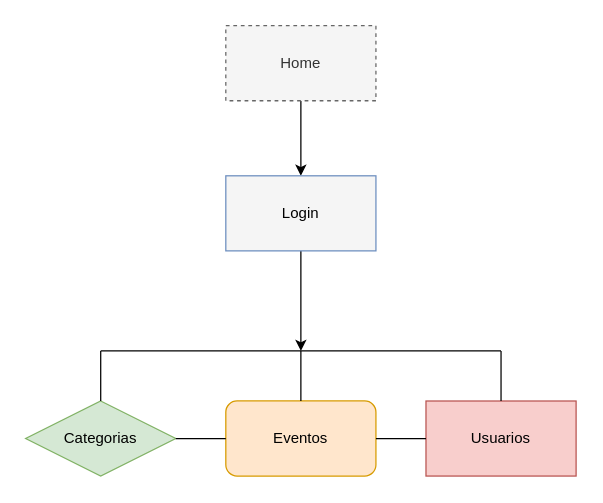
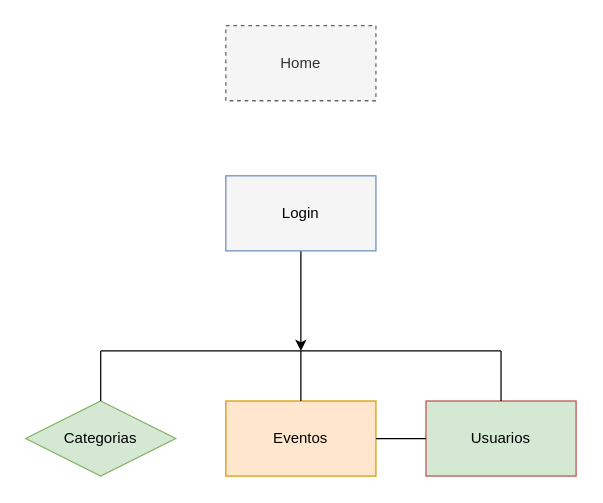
edge "Home" -> "Login": removed
edge "Categorias" -- "Eventos": removed
node "Eventos": shape rounded rectangle -> rectangle
node "Usuarios": fillcolor #f8cecc -> #d5e8d4
